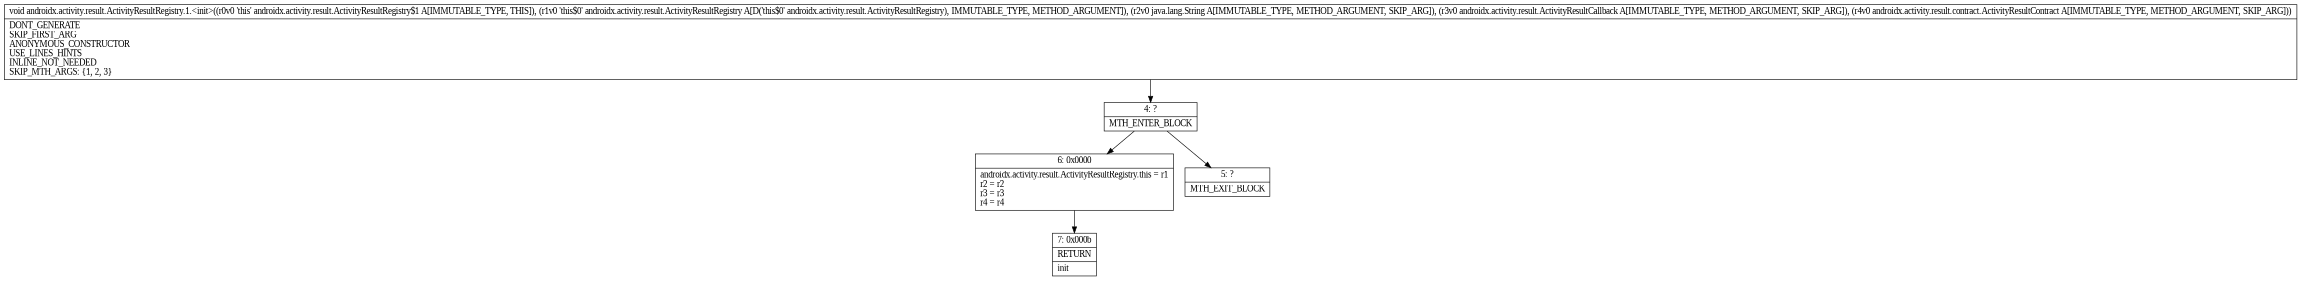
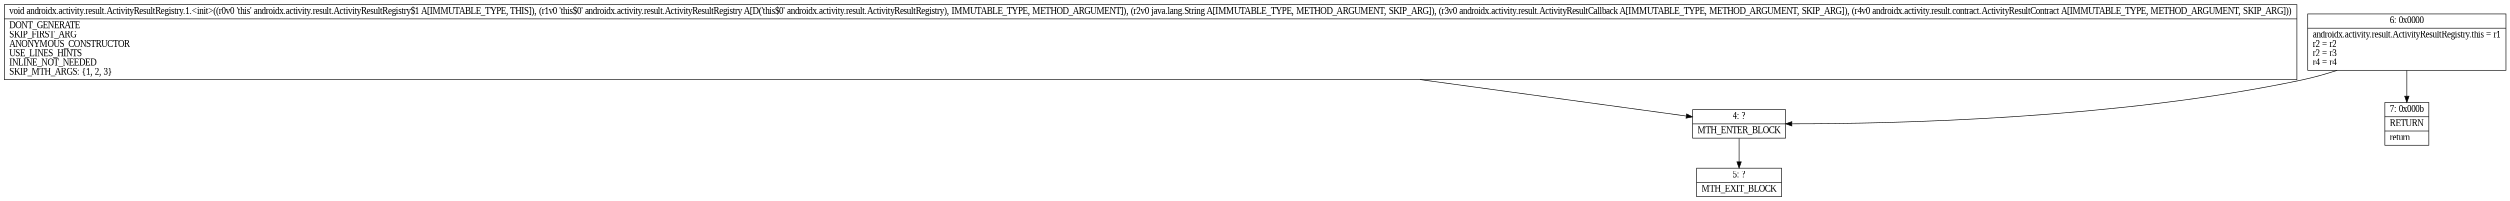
edge "4: ?" -> "6: 0x0000": reversed
node "6: 0x0000": text "r3 = r3" -> "r2 = r3"
node "7: 0x000b": text "init" -> "return"
